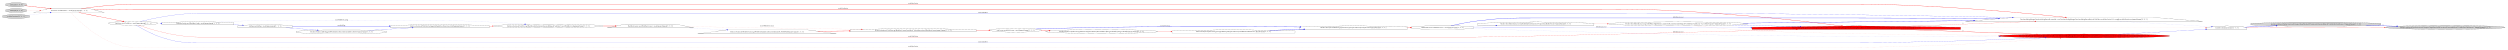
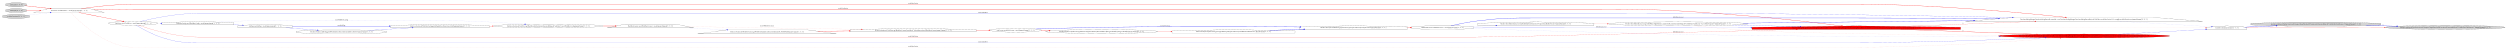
edge "testOneJob['0', '1', '0']" -> "YarnService mockYarnService = mock()@@@3@@@['1', '1', '1']": style dotted -> bold
